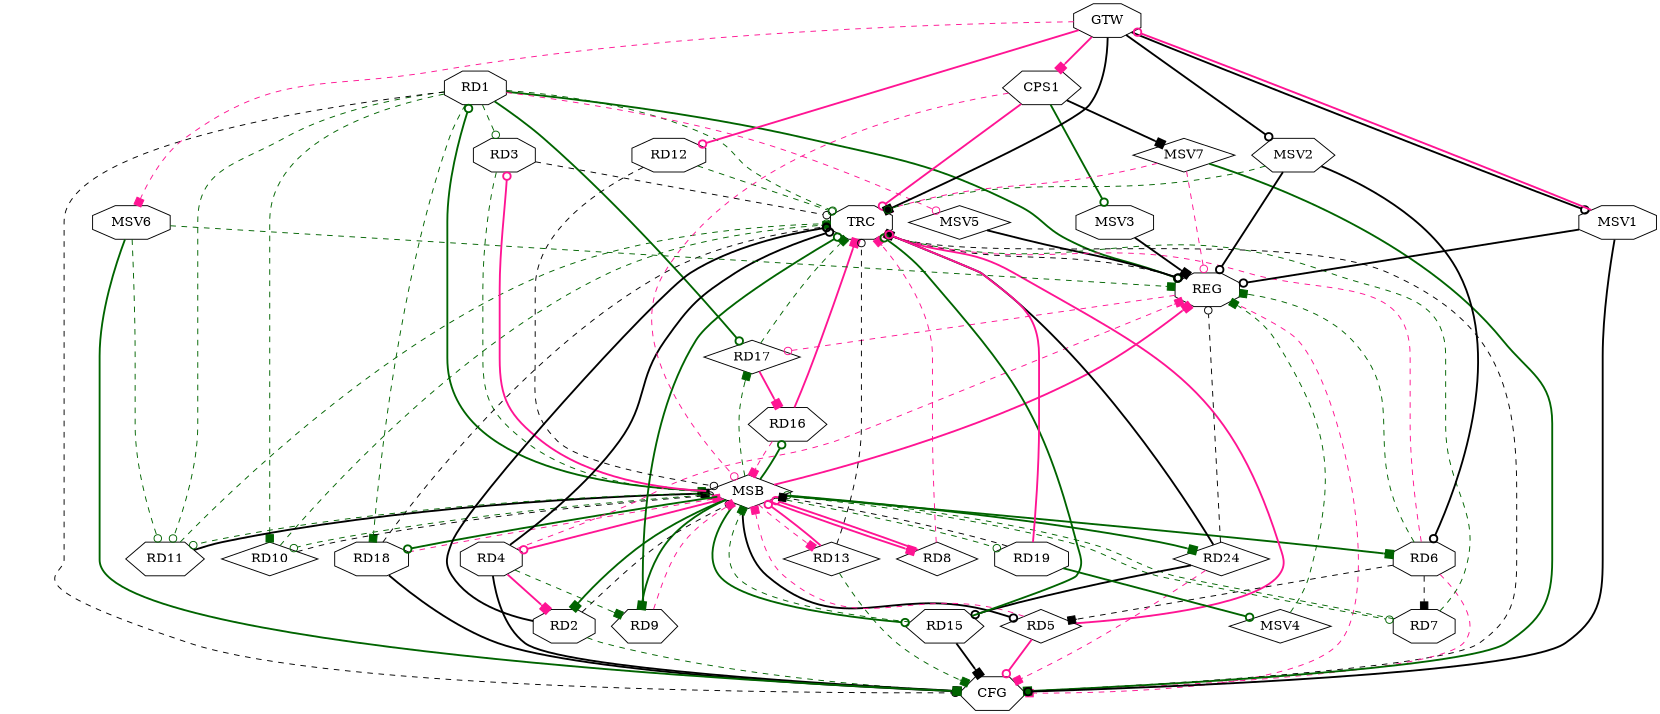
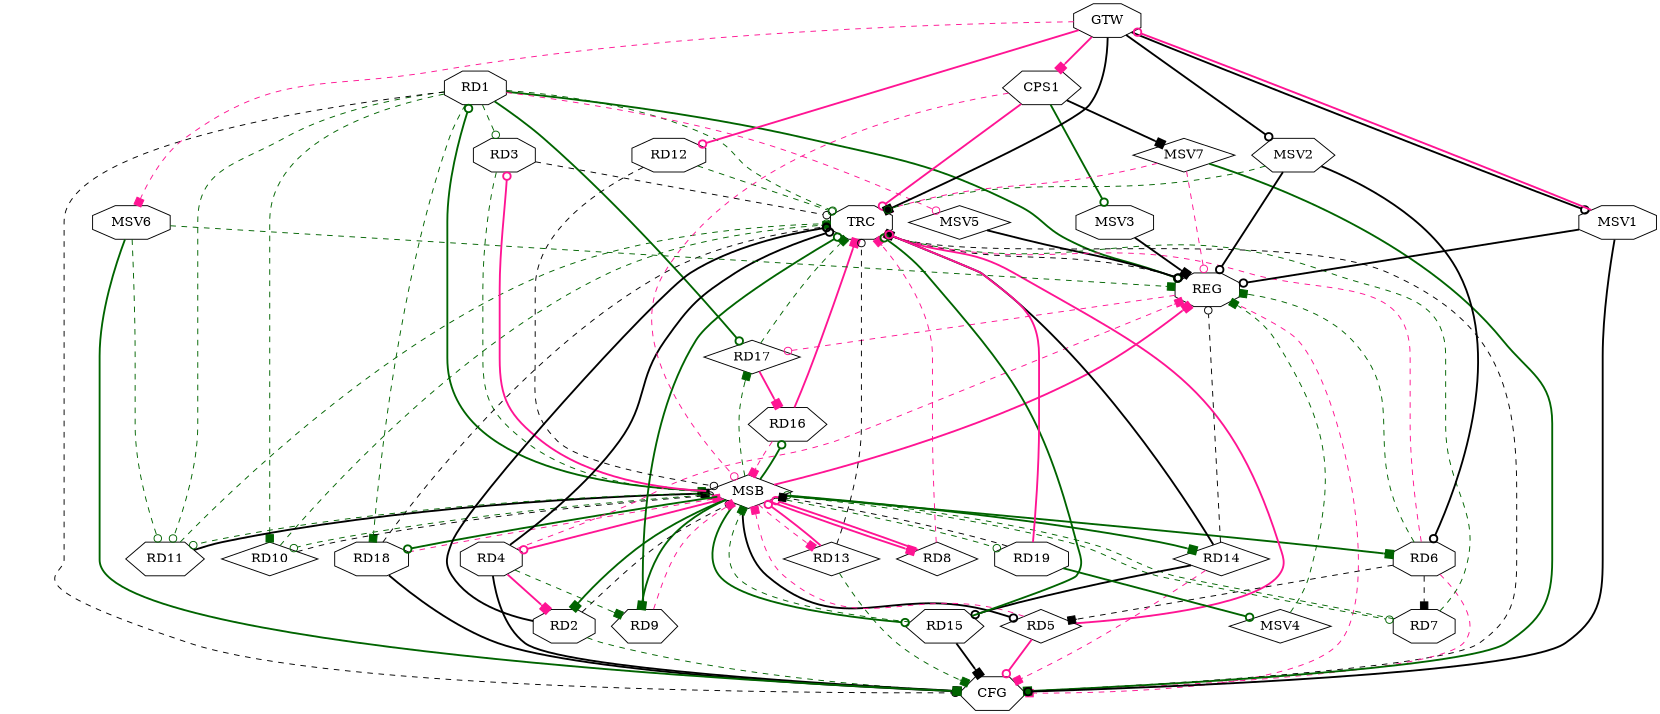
node "RD24": label "RD24" -> "RD14"
